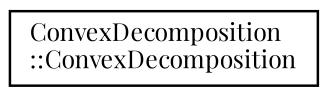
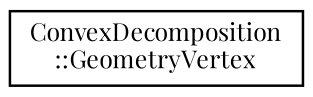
node "ConvexDecomposition ::ConvexDecomposition": label "ConvexDecomposition ::ConvexDecomposition" -> "ConvexDecomposition ::GeometryVertex"
